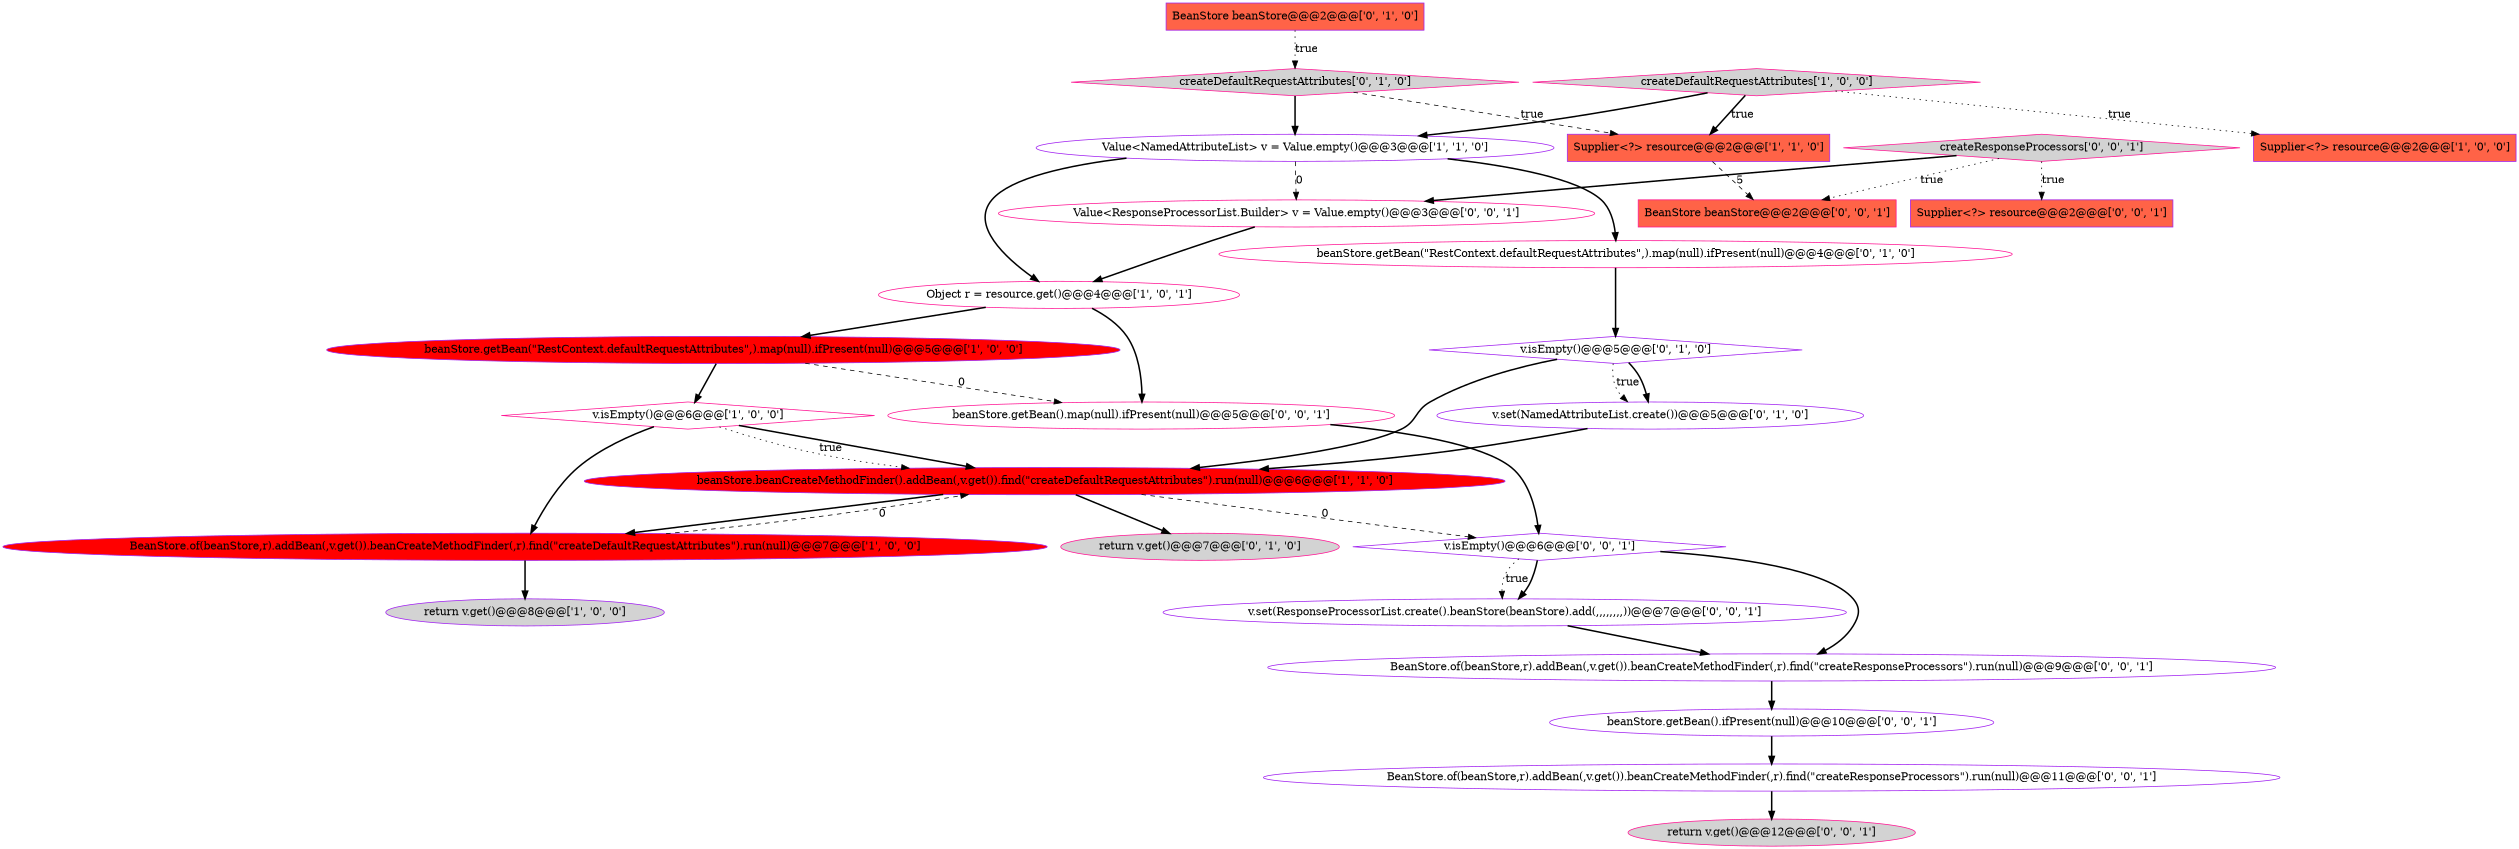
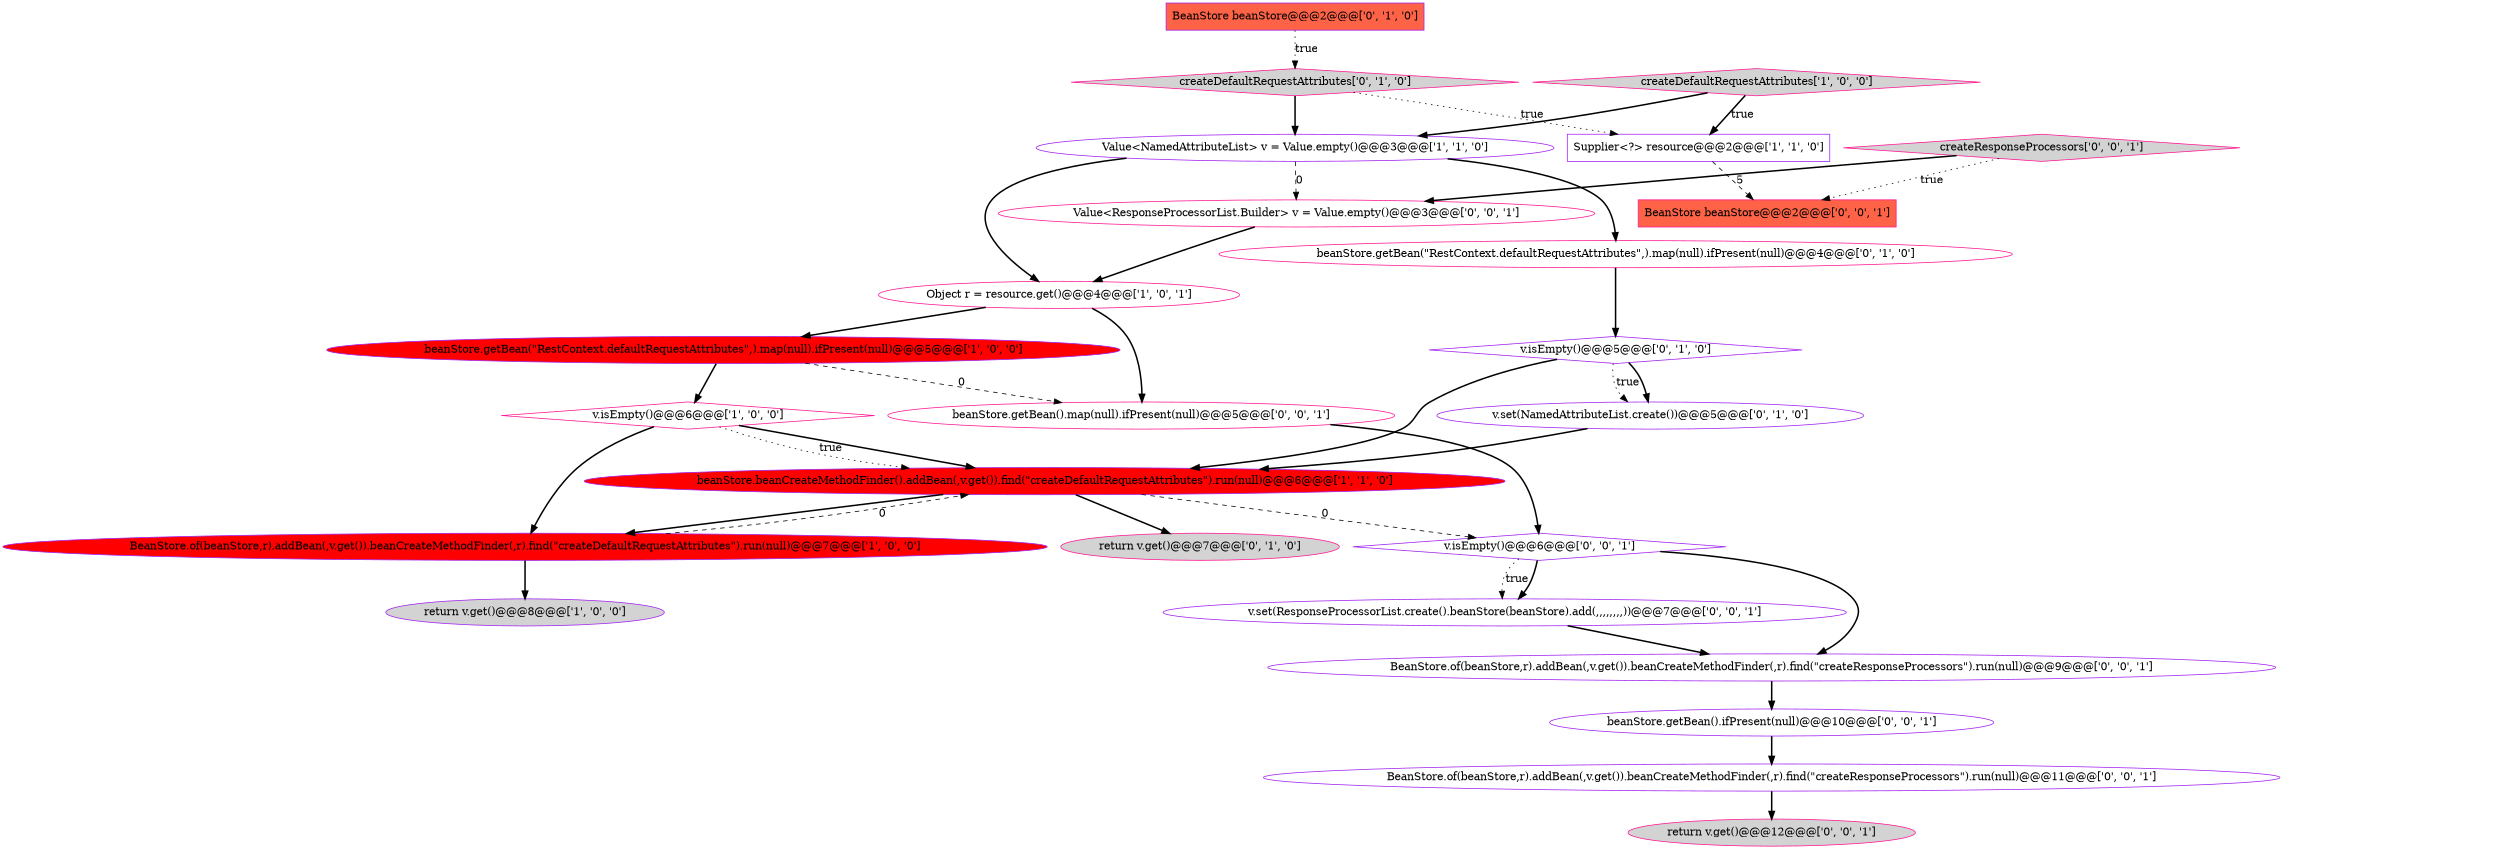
edge "createDefaultRequestAttributes['0', '1', '0']" -> "Supplier<?> resource@@@2@@@['1', '1', '0']": style dashed -> dotted
node "Supplier<?> resource@@@2@@@['1', '1', '0']": fillcolor tomato -> white
node "Supplier<?> resource@@@2@@@['1', '0', '0']": removed
node "Supplier<?> resource@@@2@@@['0', '0', '1']": removed
